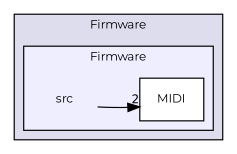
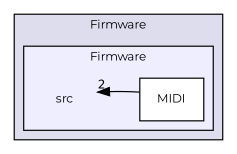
edge "src" -> "MIDI": reversed
